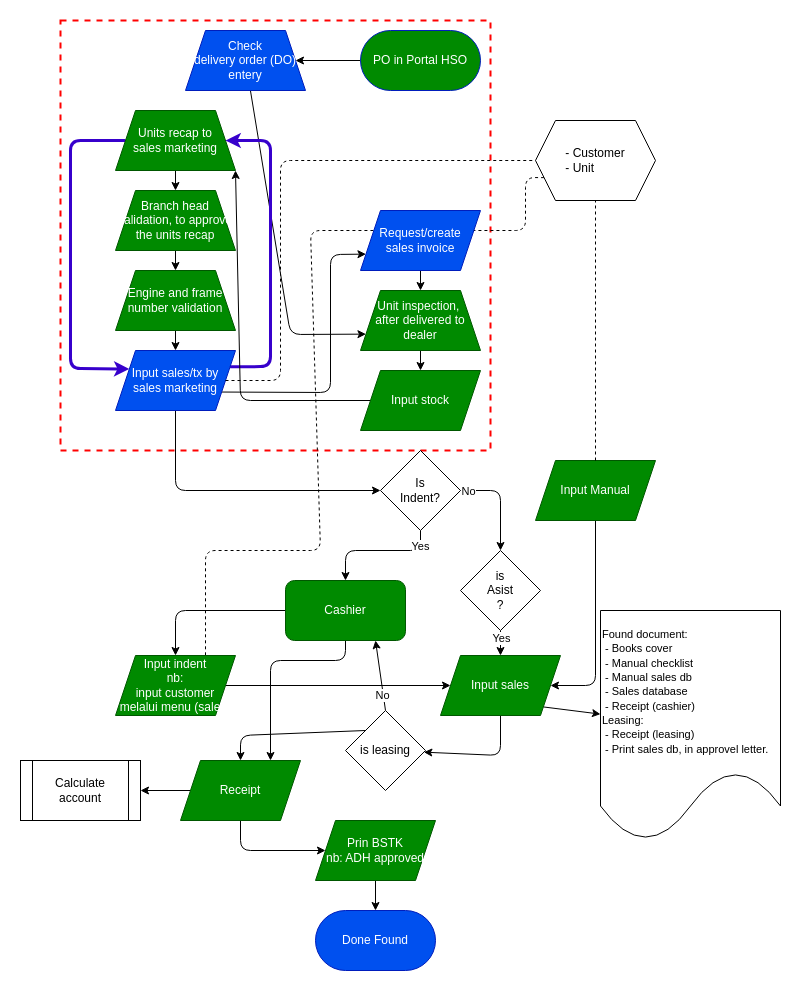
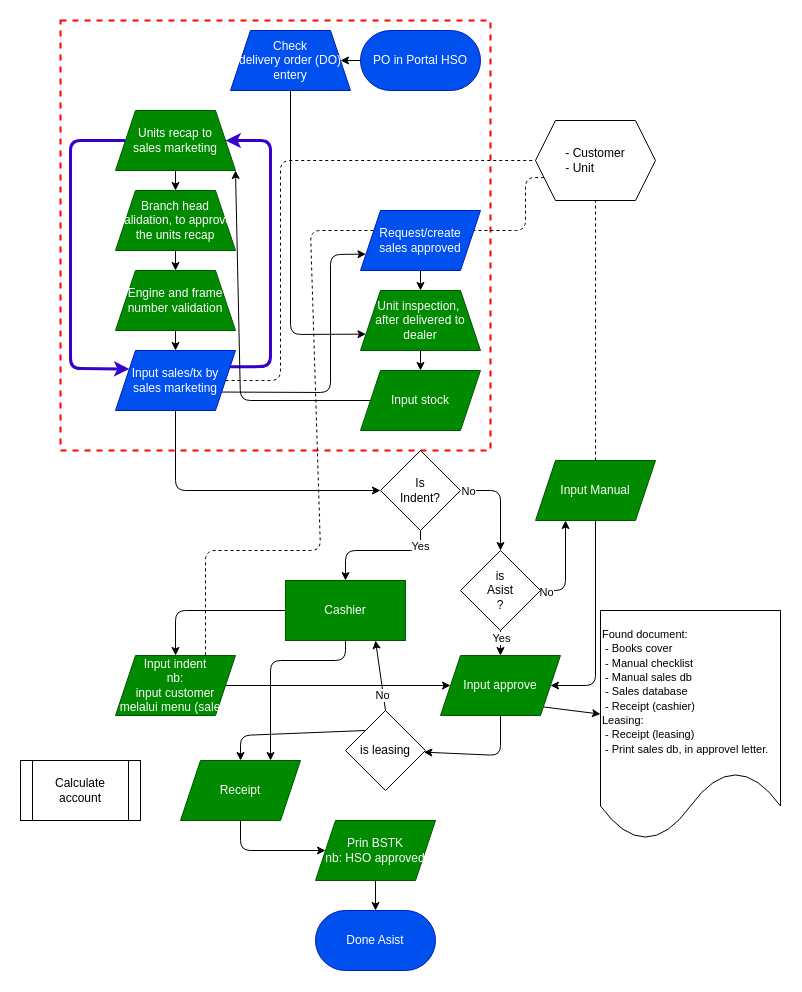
node "Check delivery order (DO) entery": moved (246, 61) -> (291, 61)
node "PO in Portal HSO": fillcolor #008a00 -> #0050ef
node "Request/create sales invoice": label "Request/create sales invoice" -> "Request/create sales approved"
edge "is Asist ?" -> "Input Manual": added, label "No"
node "Cashier": shape rounded rectangle -> rectangle
node "Input sales": label "Input sales" -> "Input approve"
edge "Receipt" -> "Calculate account": removed
node "Prin BSTK nb: ADH approved": label "Prin BSTK nb: ADH approved" -> "Prin BSTK nb: HSO approved"
node "Done Found": label "Done Found" -> "Done Asist"
